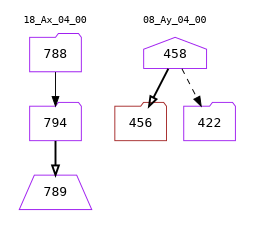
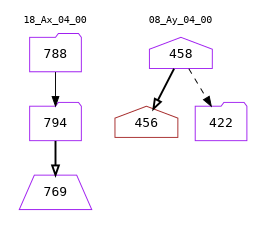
node "456": shape folder -> house
node "789": label "789" -> "769"
